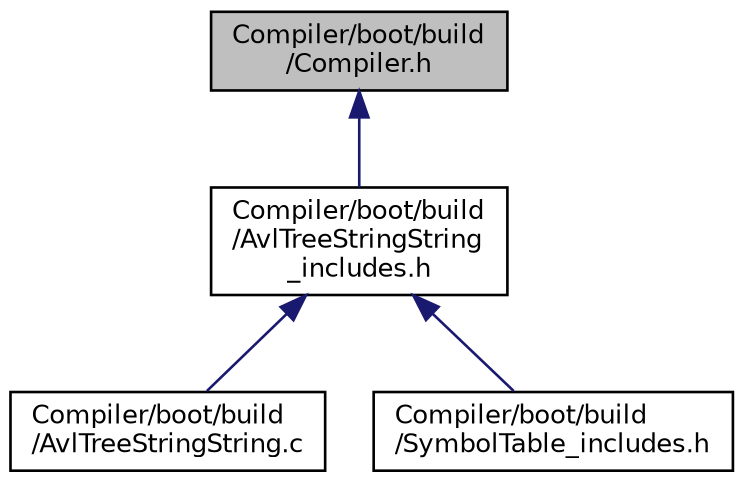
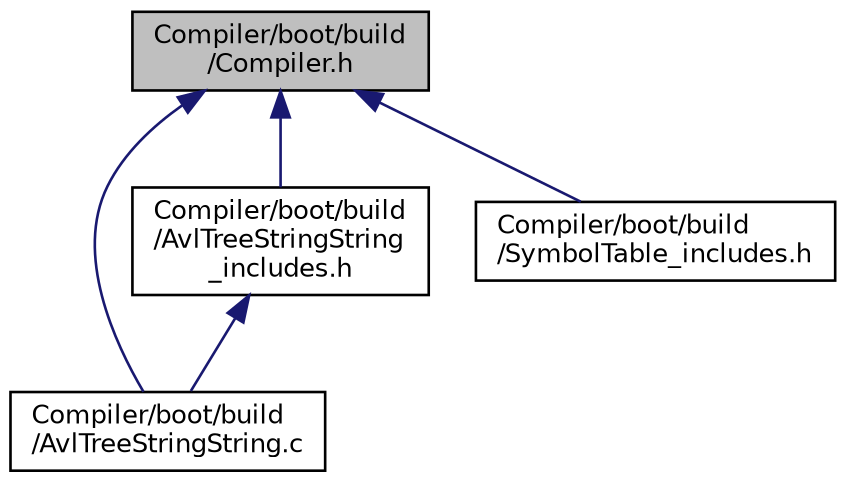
edge "Compiler/boot/build /AvlTreeStringString.c" -> "Compiler/boot/build /Compiler.h": added
edge "Compiler/boot/build /SymbolTable_includes.h" -> "Compiler/boot/build /AvlTreeStringString _includes.h": now "Compiler/boot/build /SymbolTable_includes.h" -> "Compiler/boot/build /Compiler.h"
